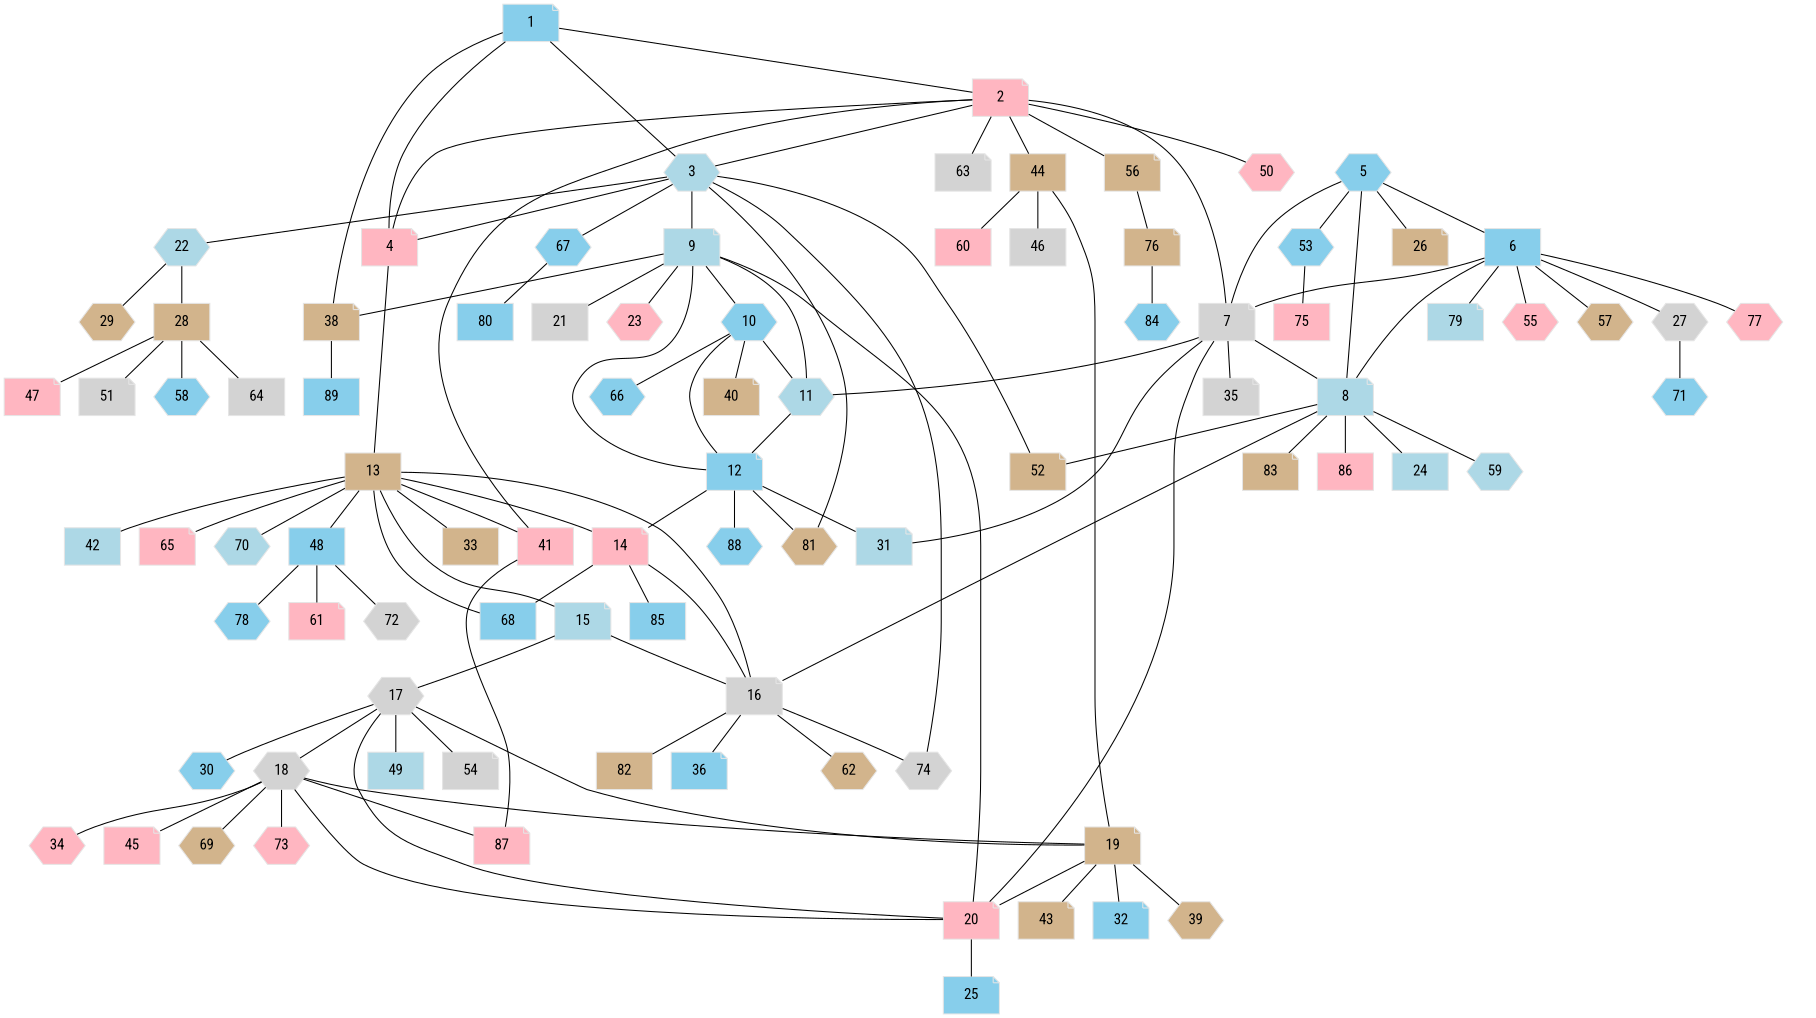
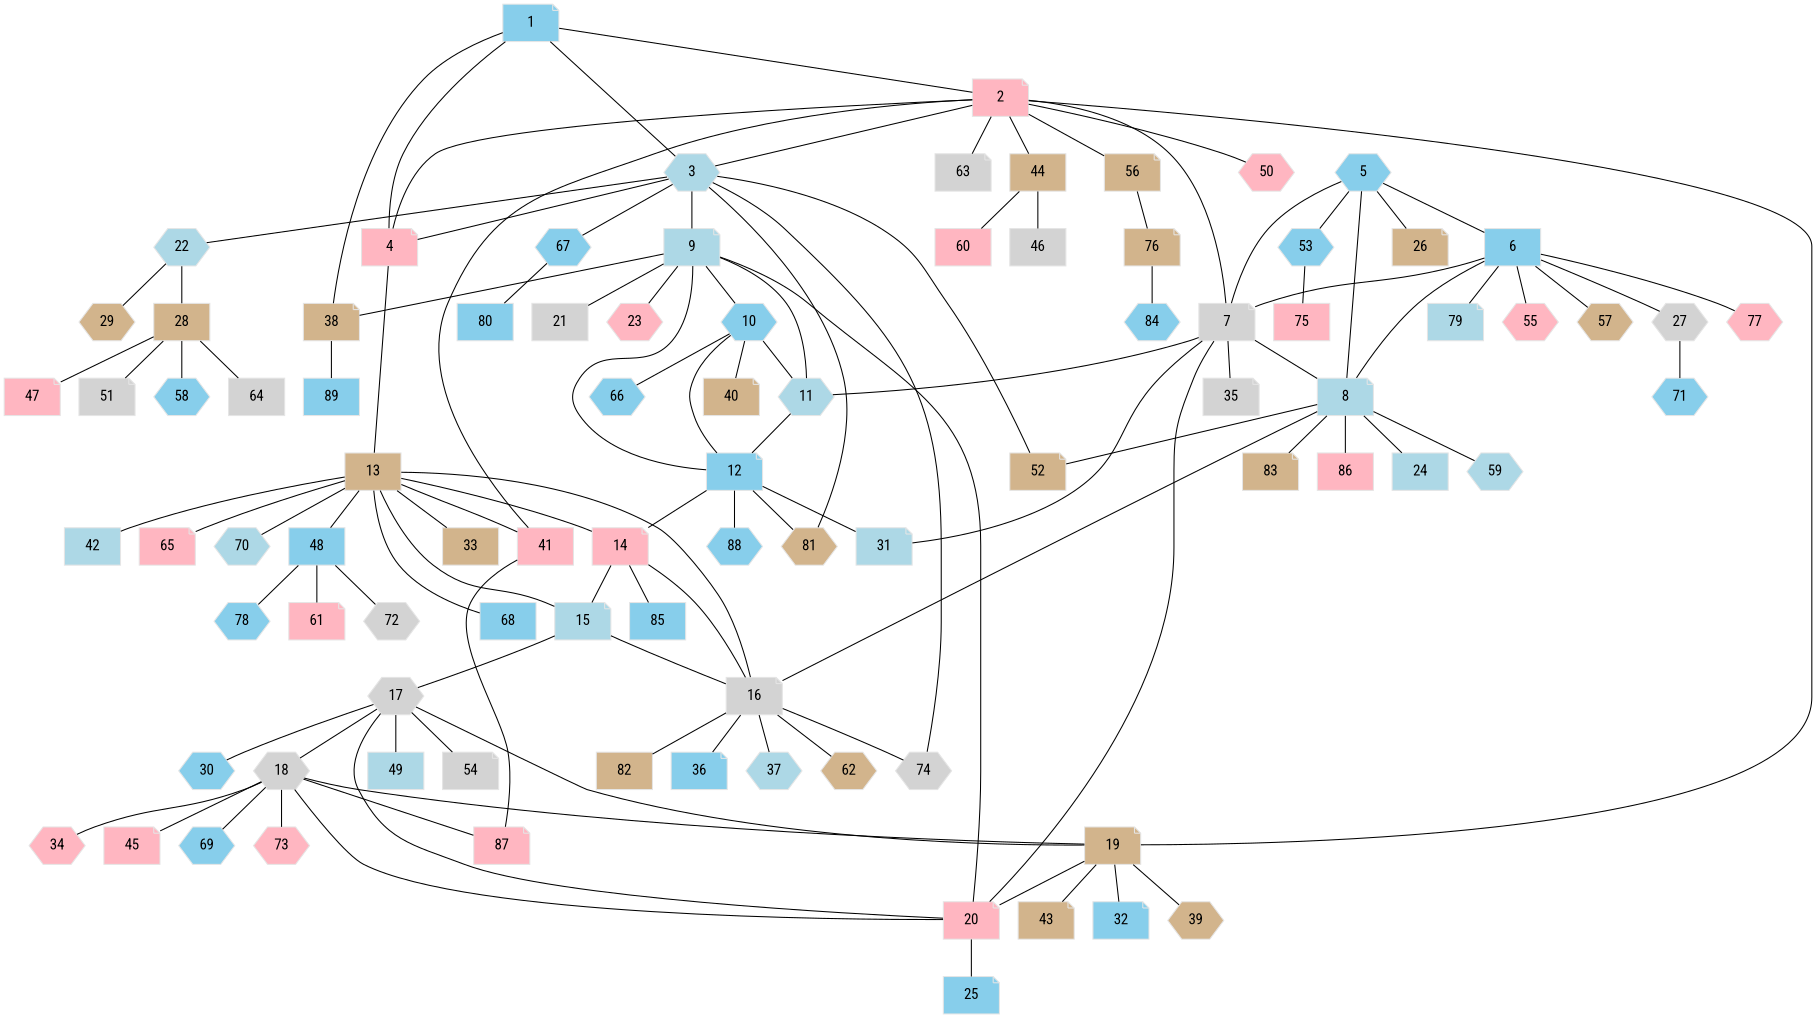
edge "44" -- "19": now "2" -- "19"
edge "14" -- "68": now "14" -- "15"
node "37": added
node "69": fillcolor tan -> skyblue
